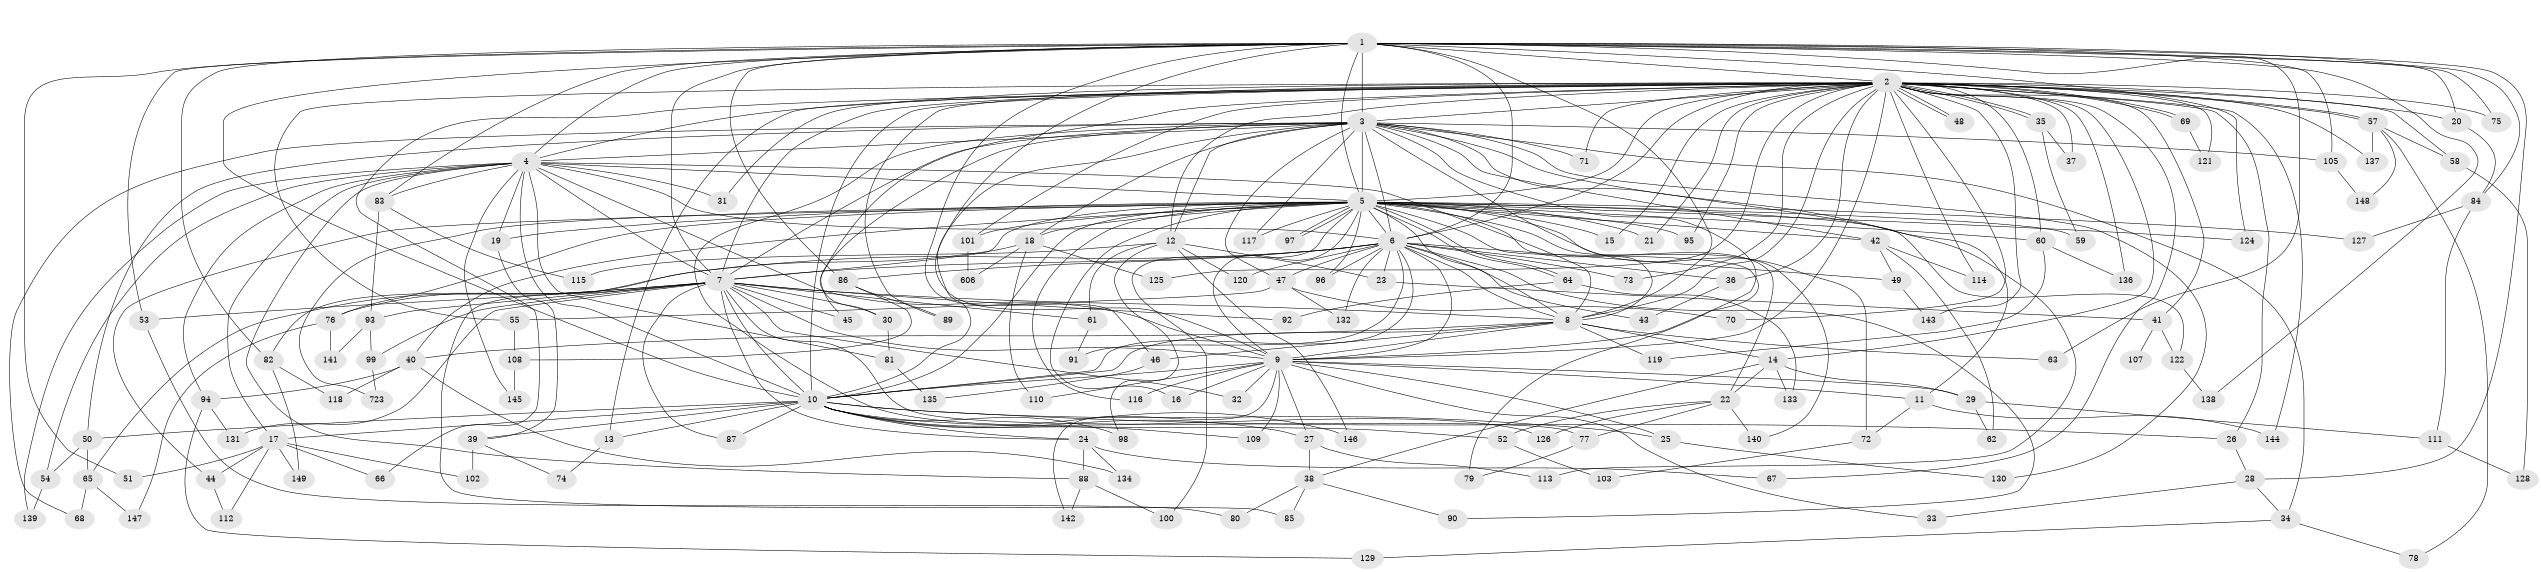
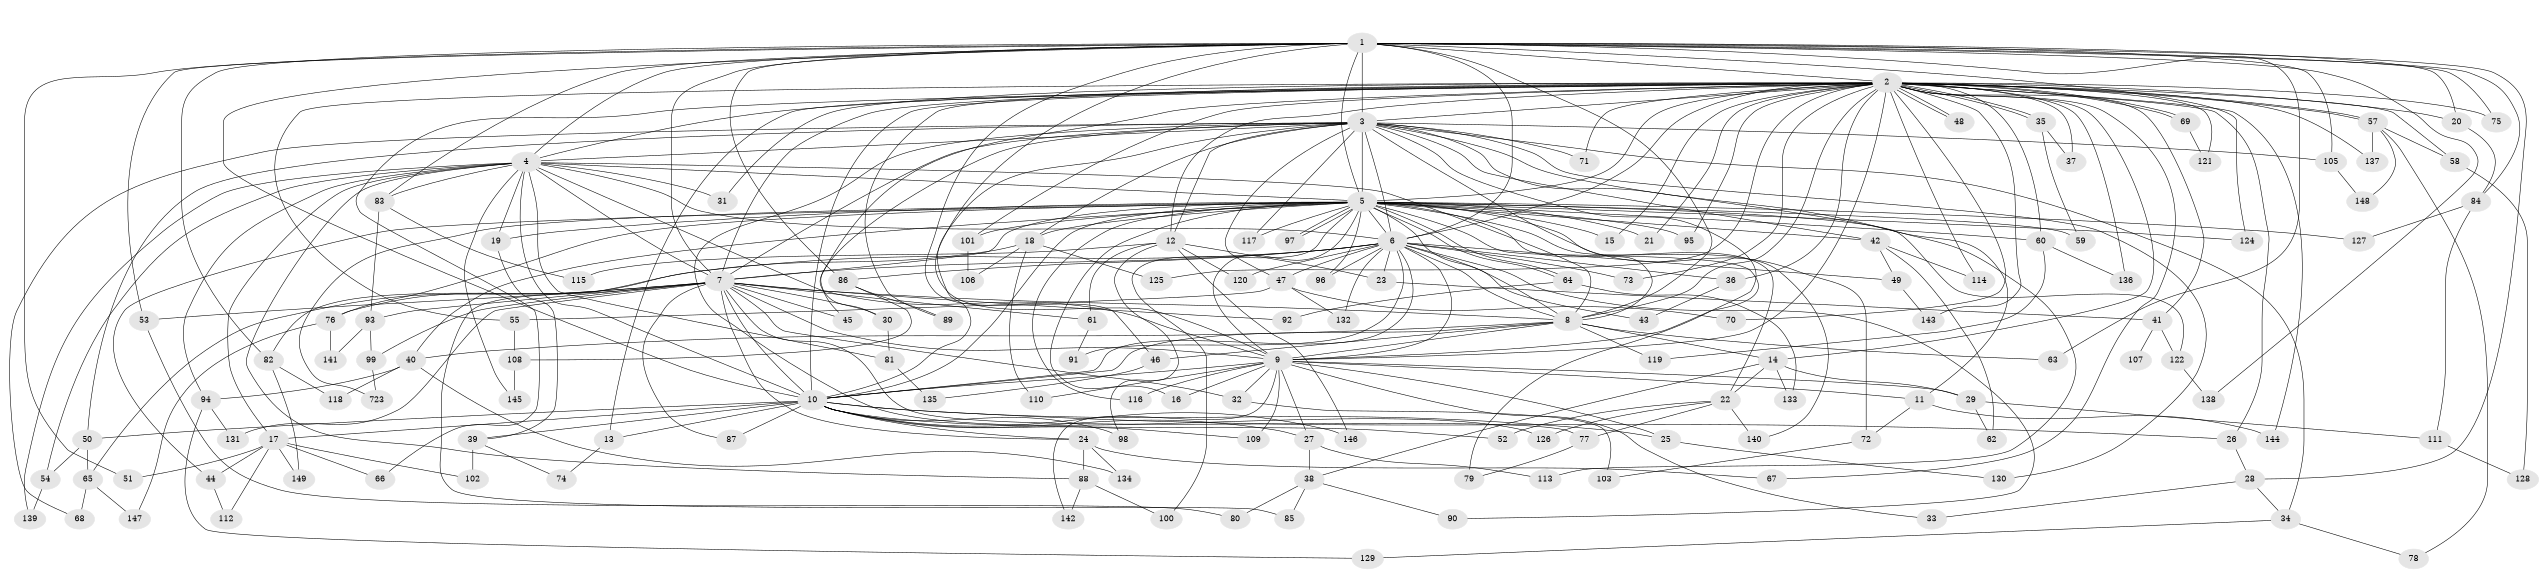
node "606": label "606" -> "106"
edge "52" -- "103": now "32" -- "103"
